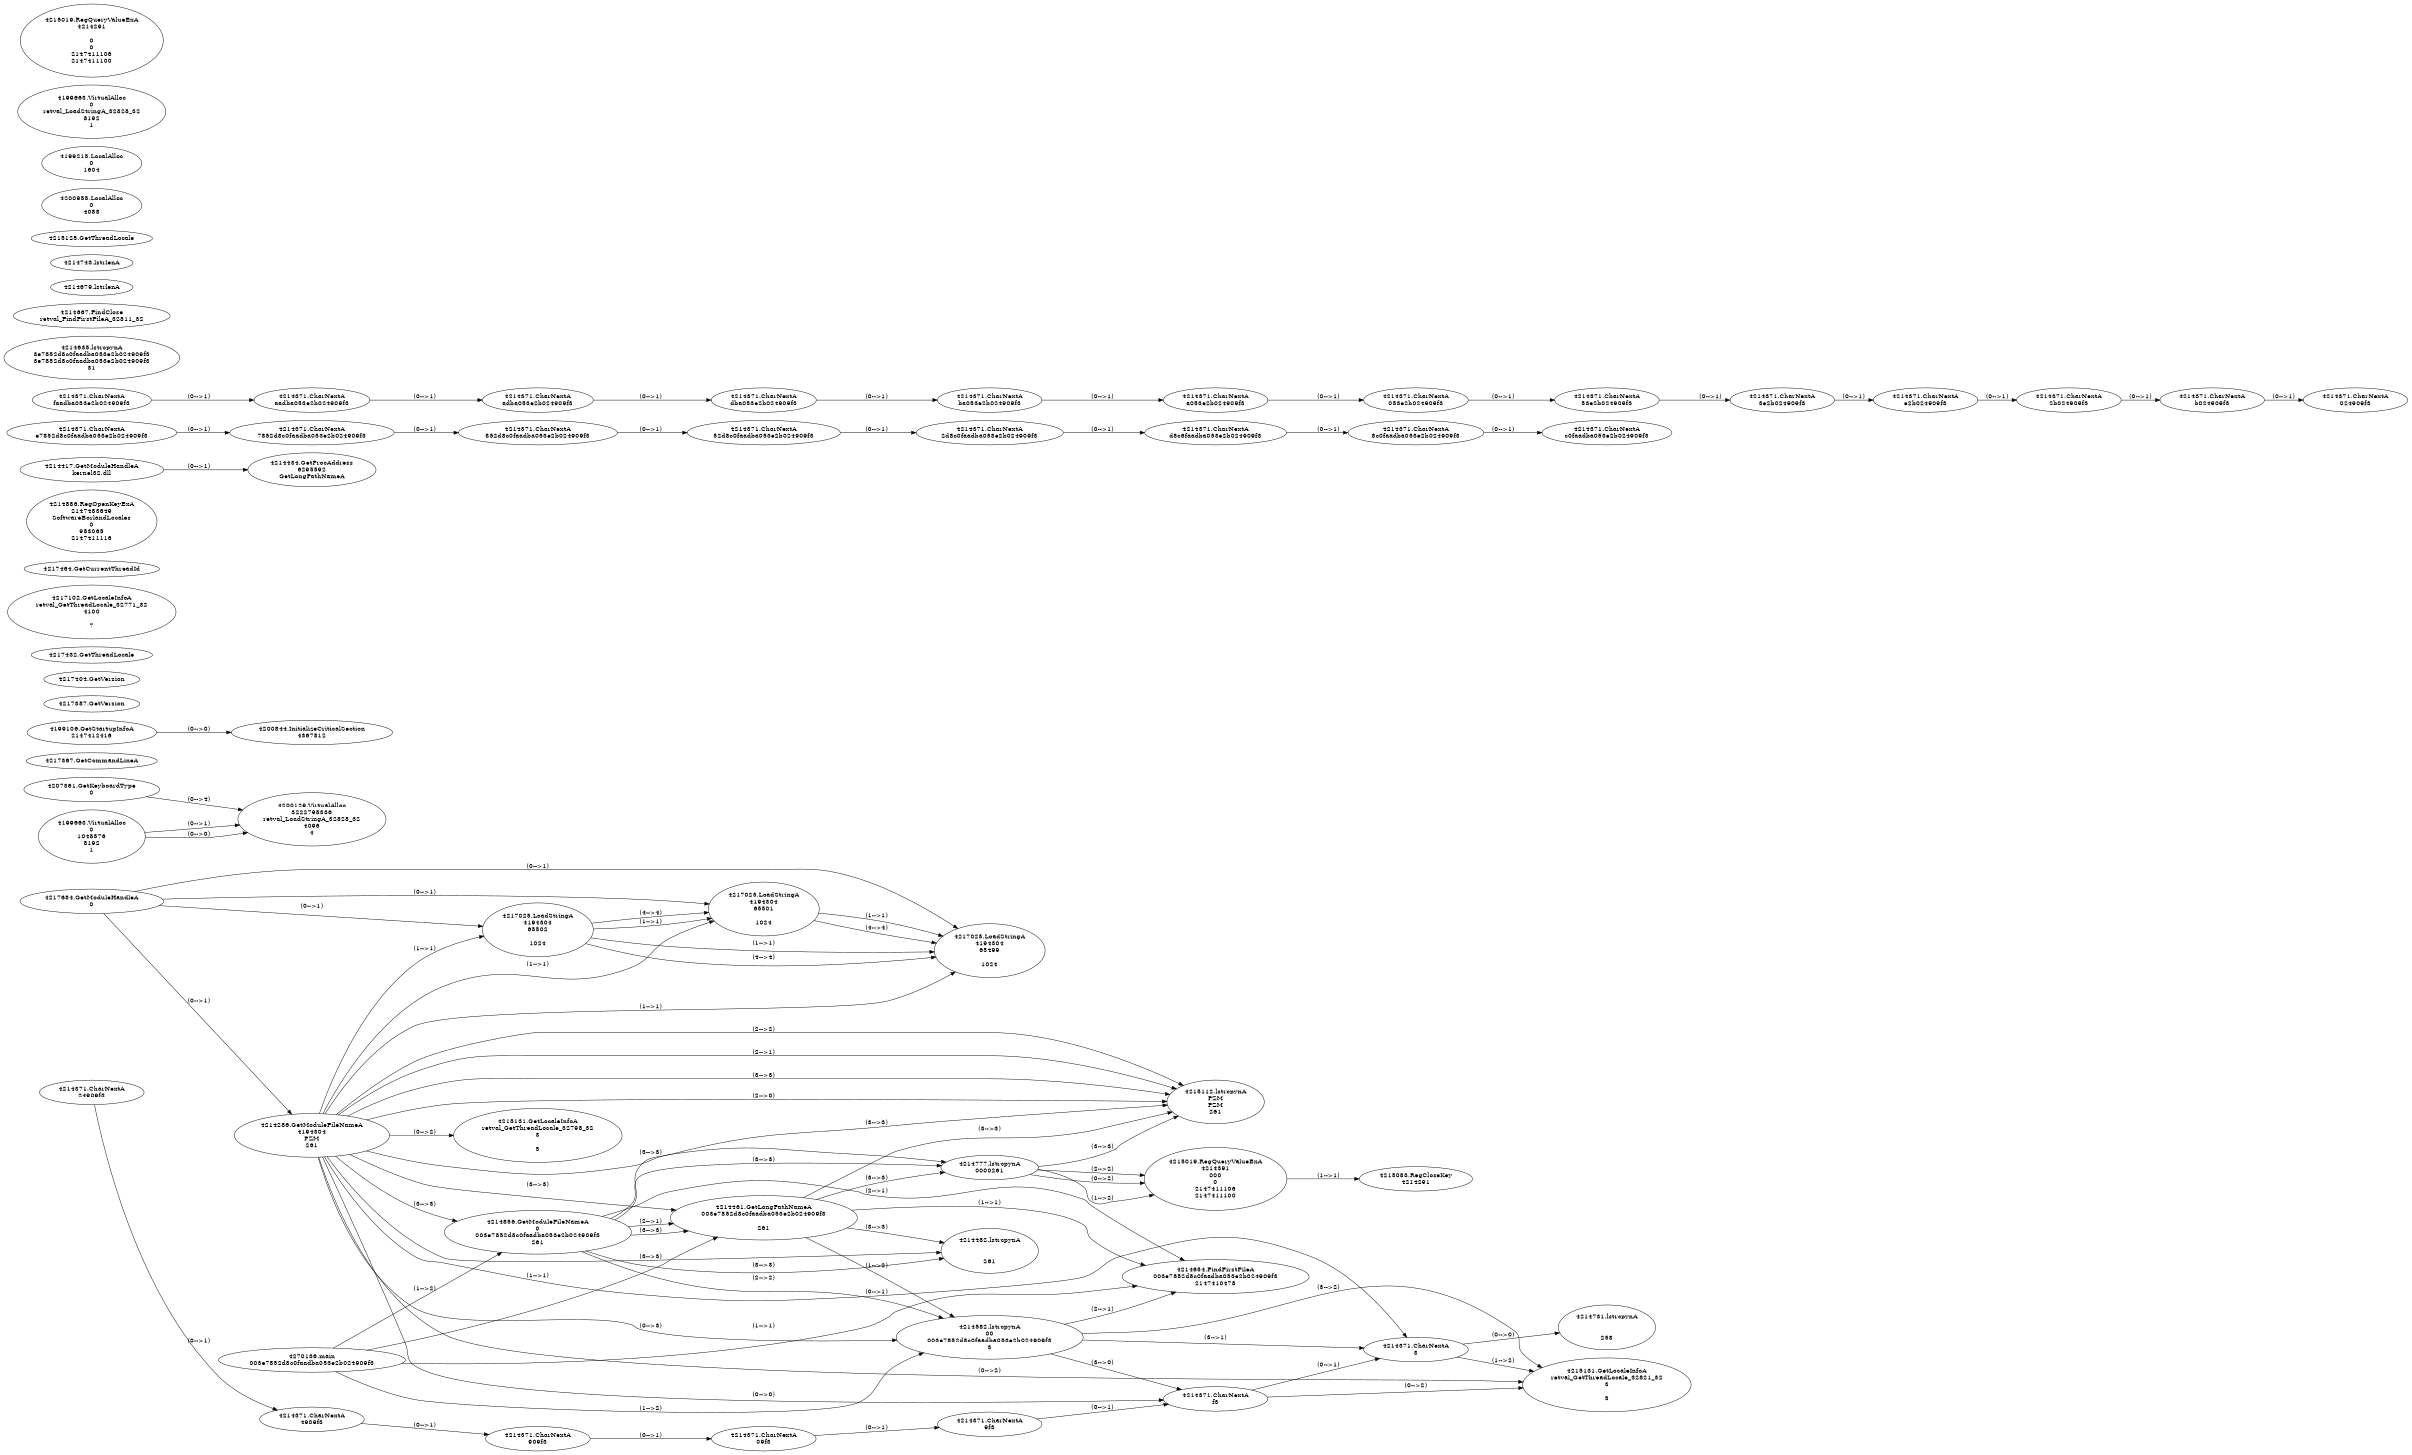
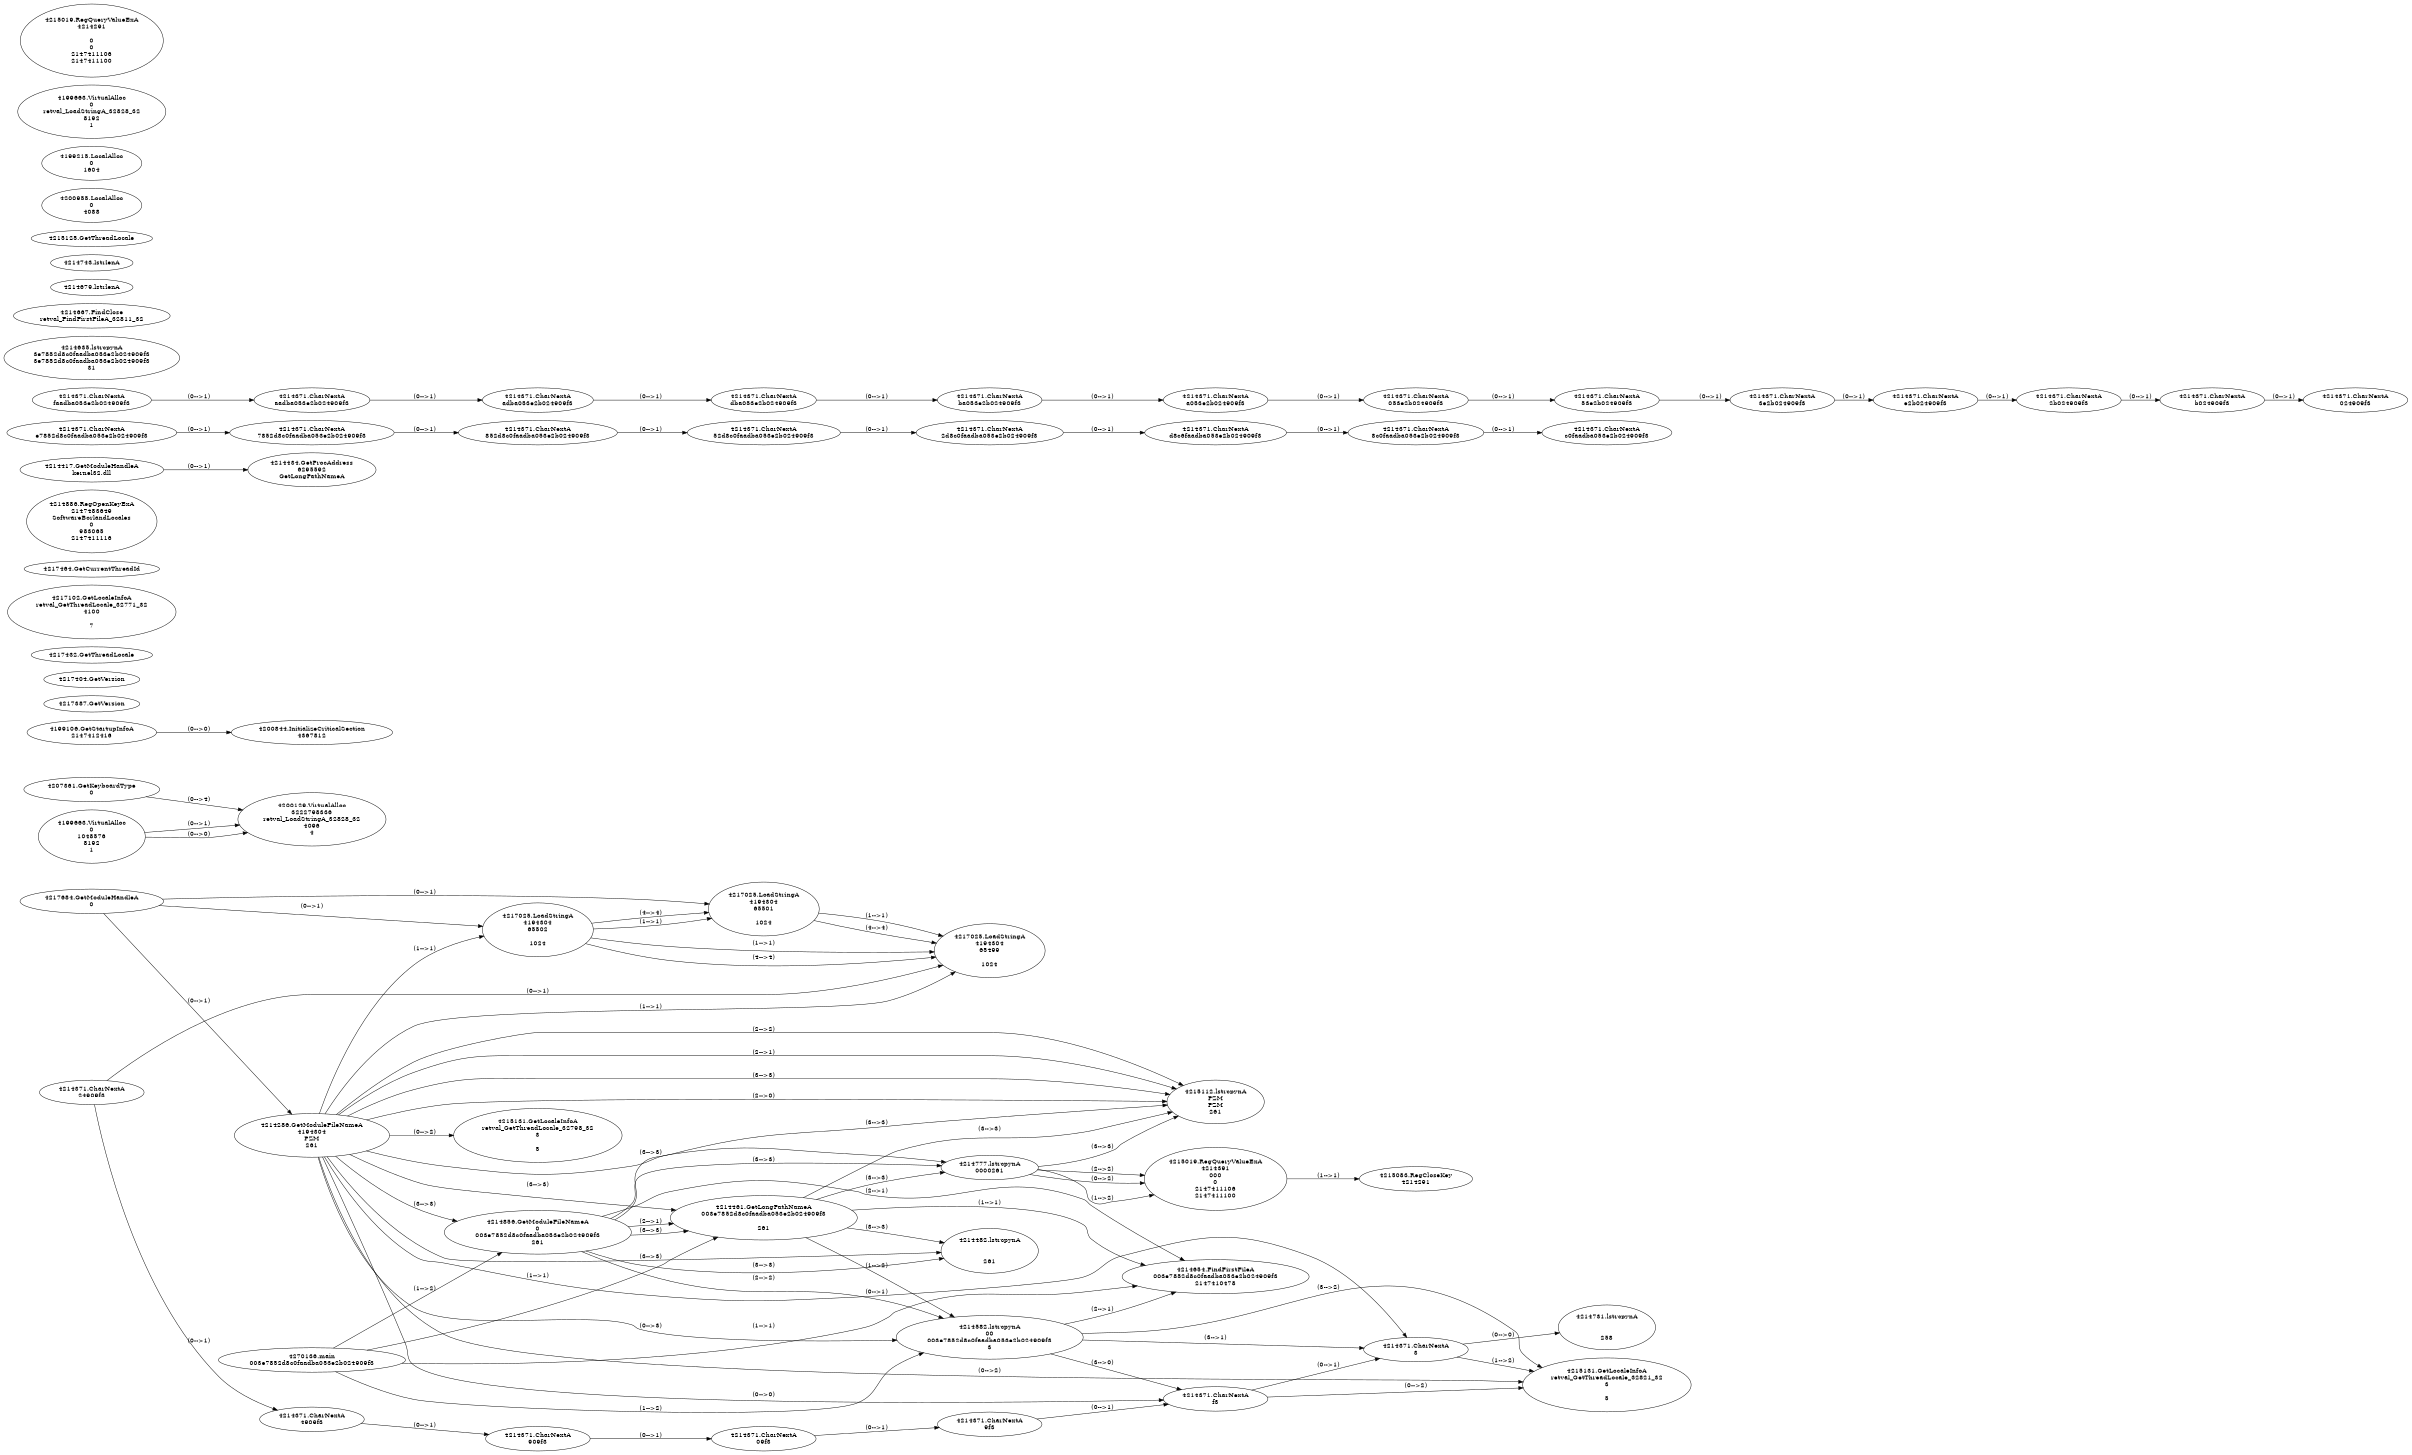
node "4217367.GetCommandLineA": removed
edge "4217684.GetModuleHandleA 0" -> "4217025.LoadStringA 4194304 65499 1024": now "4214371.CharNextA 24909f3" -> "4217025.LoadStringA 4194304 65499 1024"
edge "4214286.GetModuleFileNameA 4194304 PZM 261" -> "4217025.LoadStringA 4194304 65501 1024": removed, label "(1-->1)"
